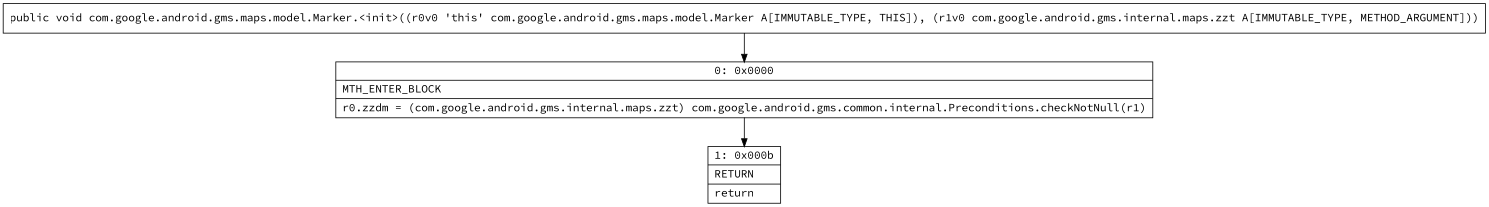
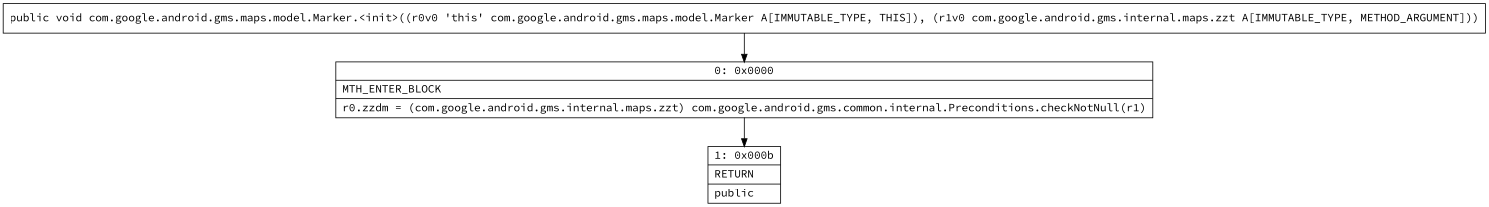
node "1: 0x000b": text "return" -> "public"
